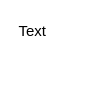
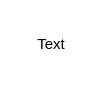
node "Text": moved (32, 32) -> (51, 44)
